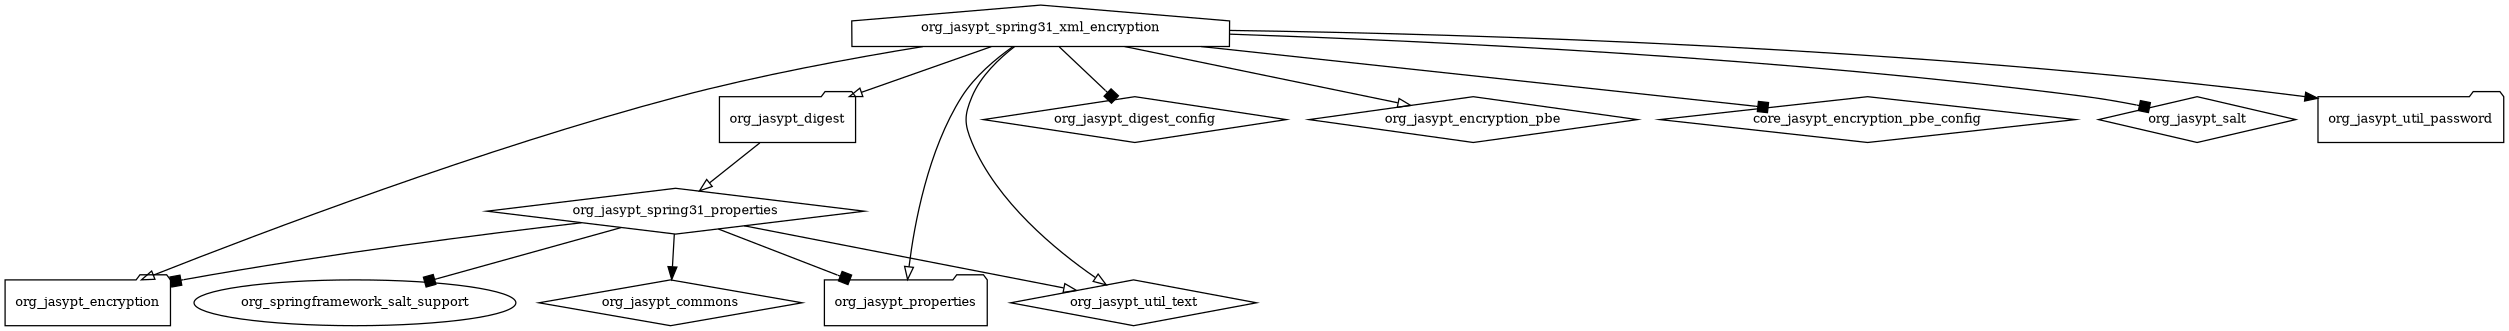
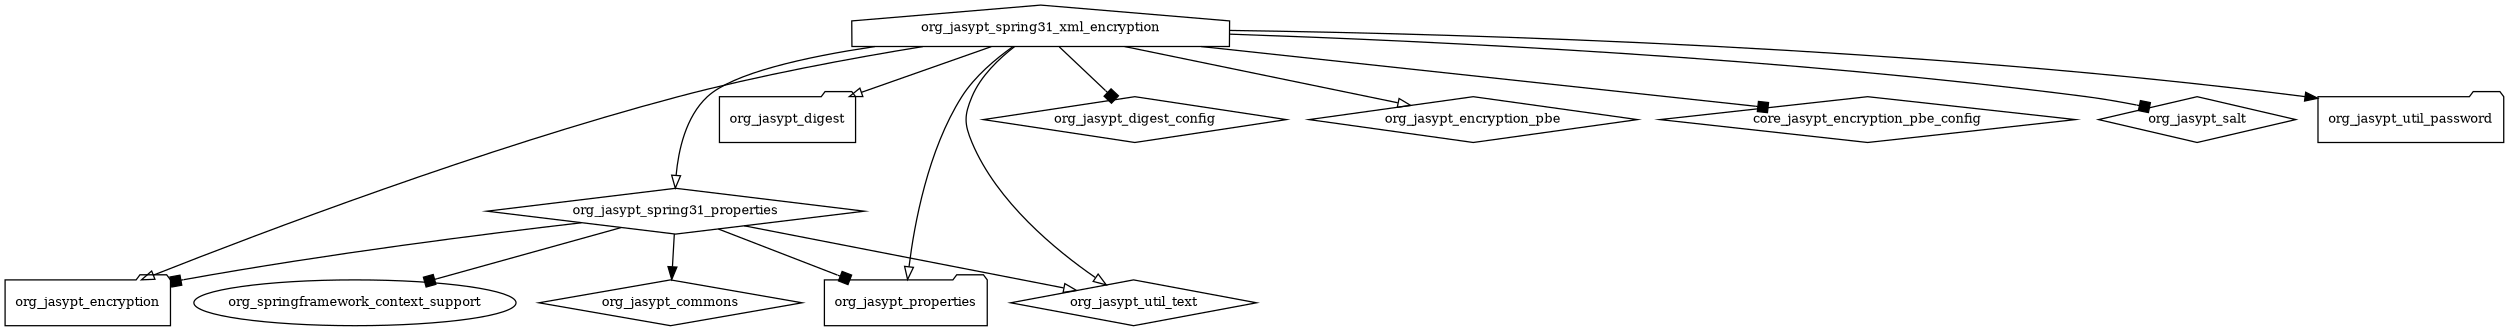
edge "org_jasypt_digest" -> "org_jasypt_spring31_properties": now "org_jasypt_spring31_xml_encryption" -> "org_jasypt_spring31_properties"
node "org_springframework_salt_support": label "org_springframework_salt_support" -> "org_springframework_context_support"
